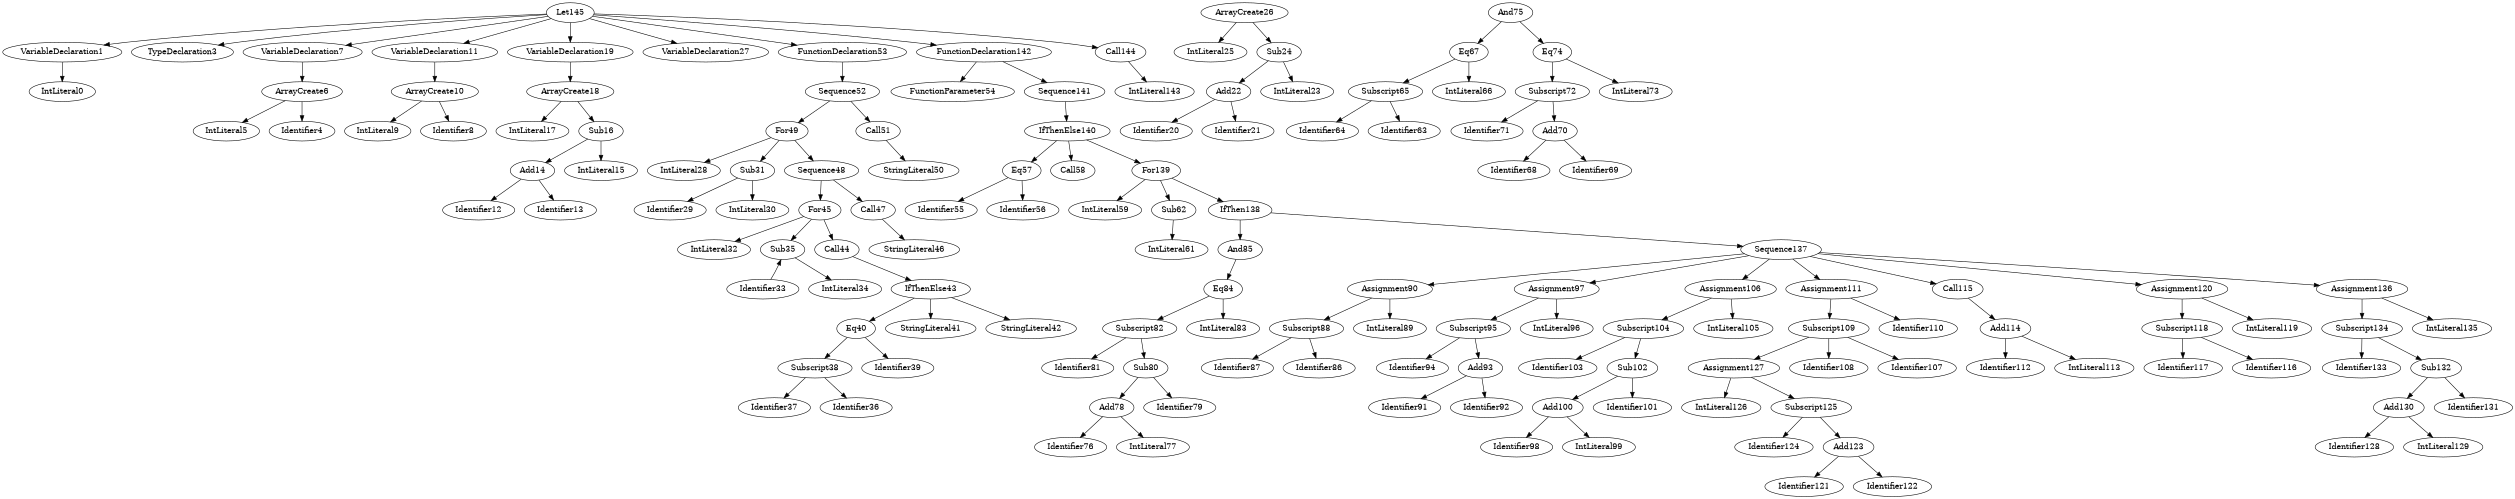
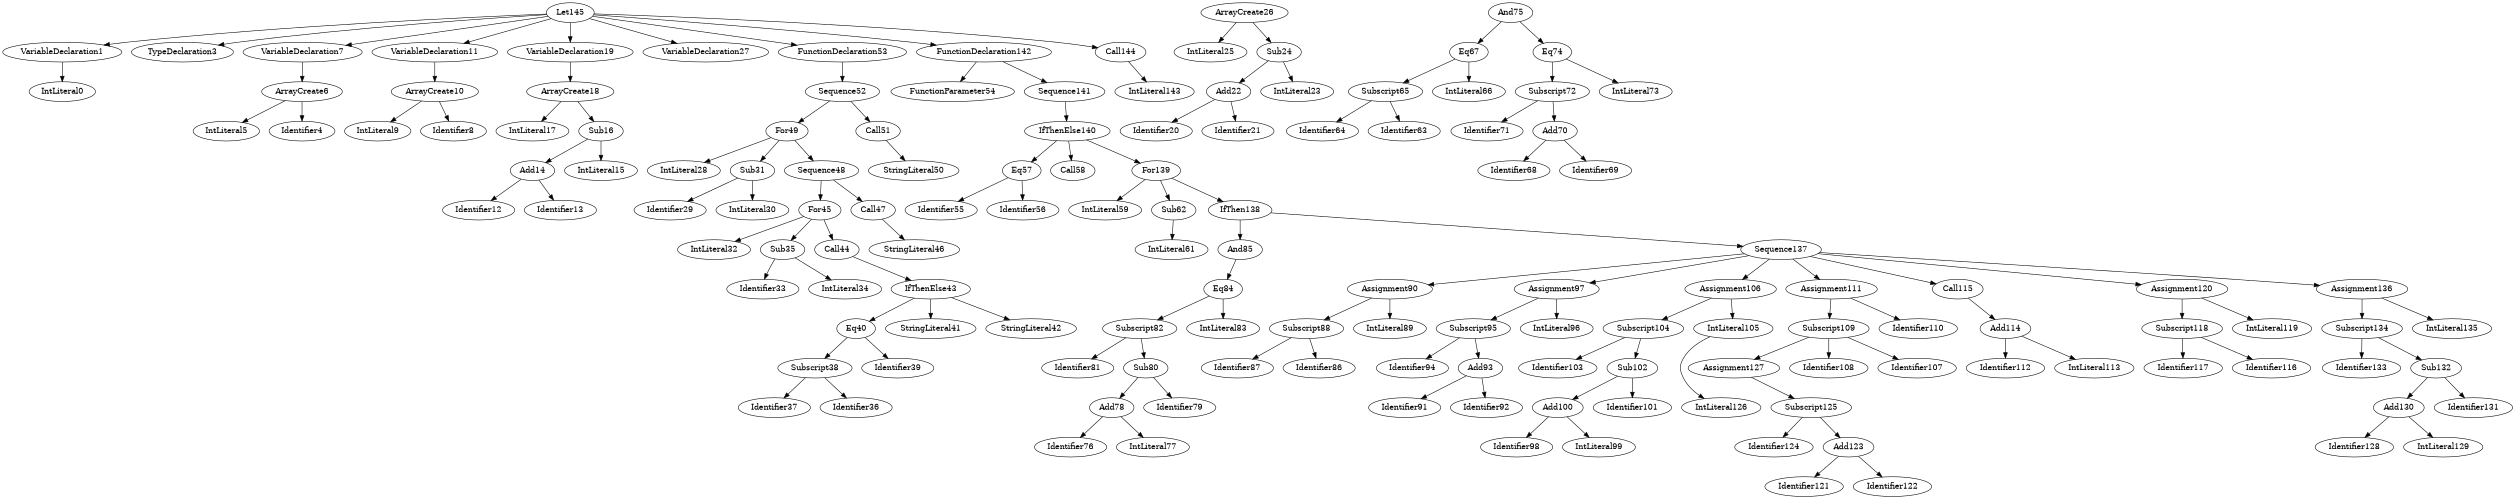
edge "Identifier33" -> "Sub35": reversed
edge "Assignment127" -> "IntLiteral126": now "IntLiteral105" -> "IntLiteral126"
